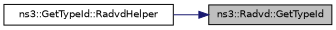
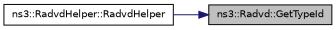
node "ns3::GetTypeId::RadvdHelper": label "ns3::GetTypeId::RadvdHelper" -> "ns3::RadvdHelper::RadvdHelper"
